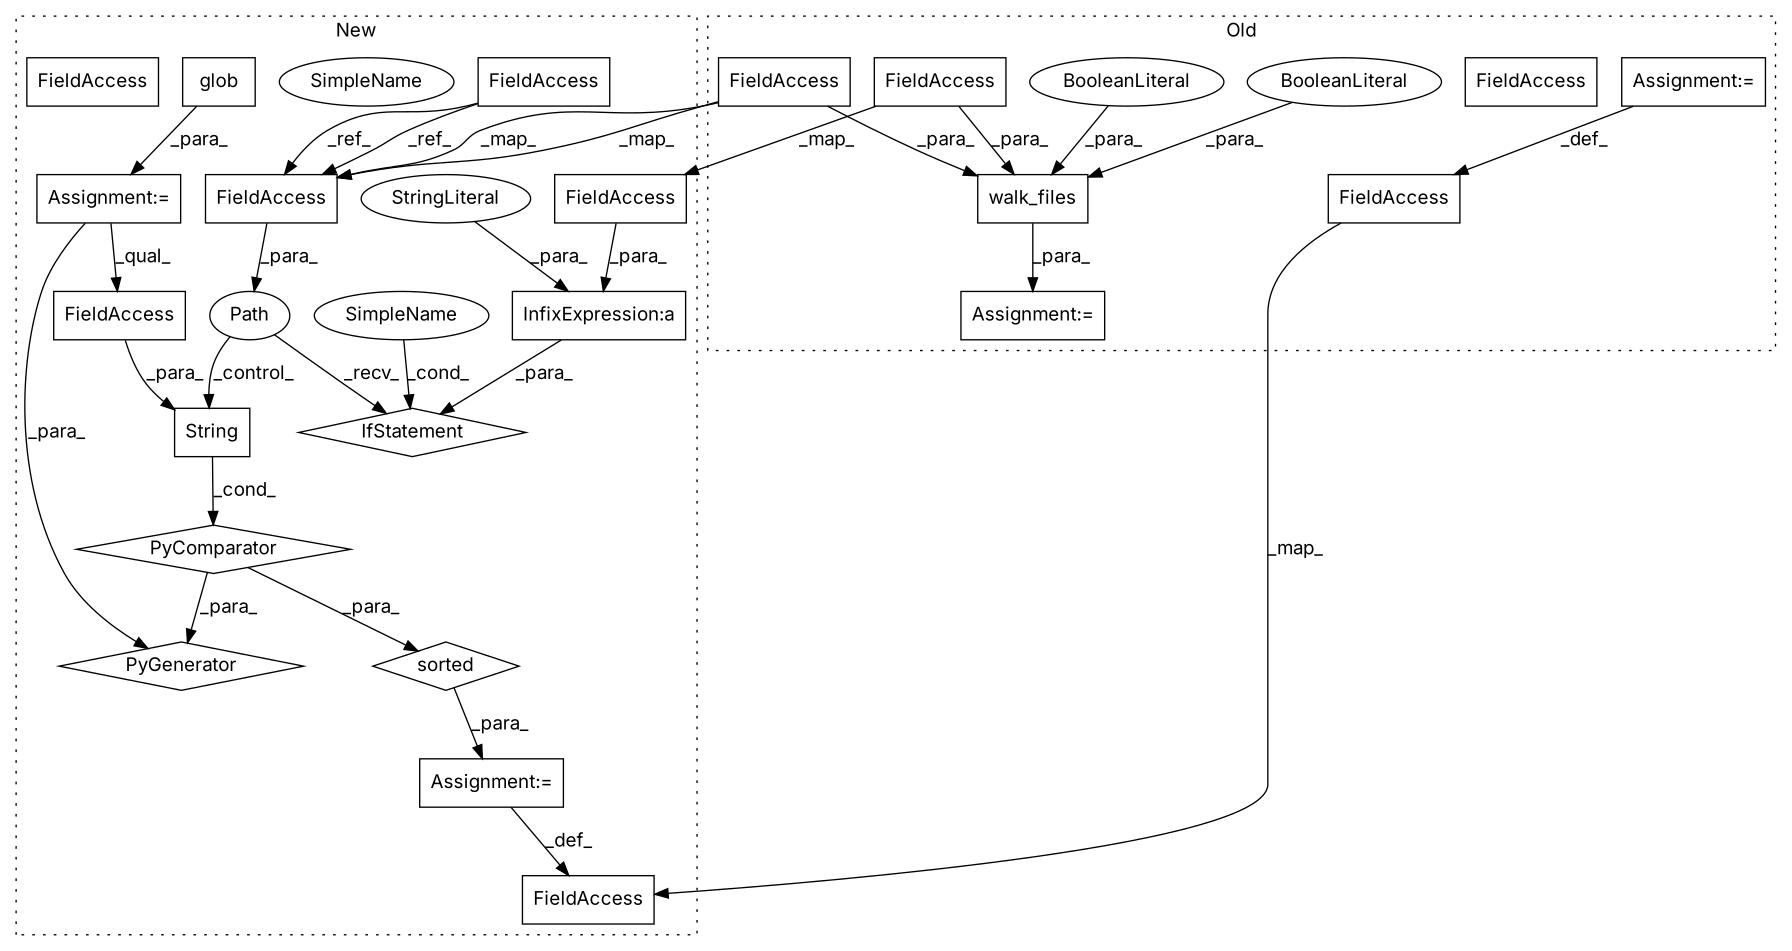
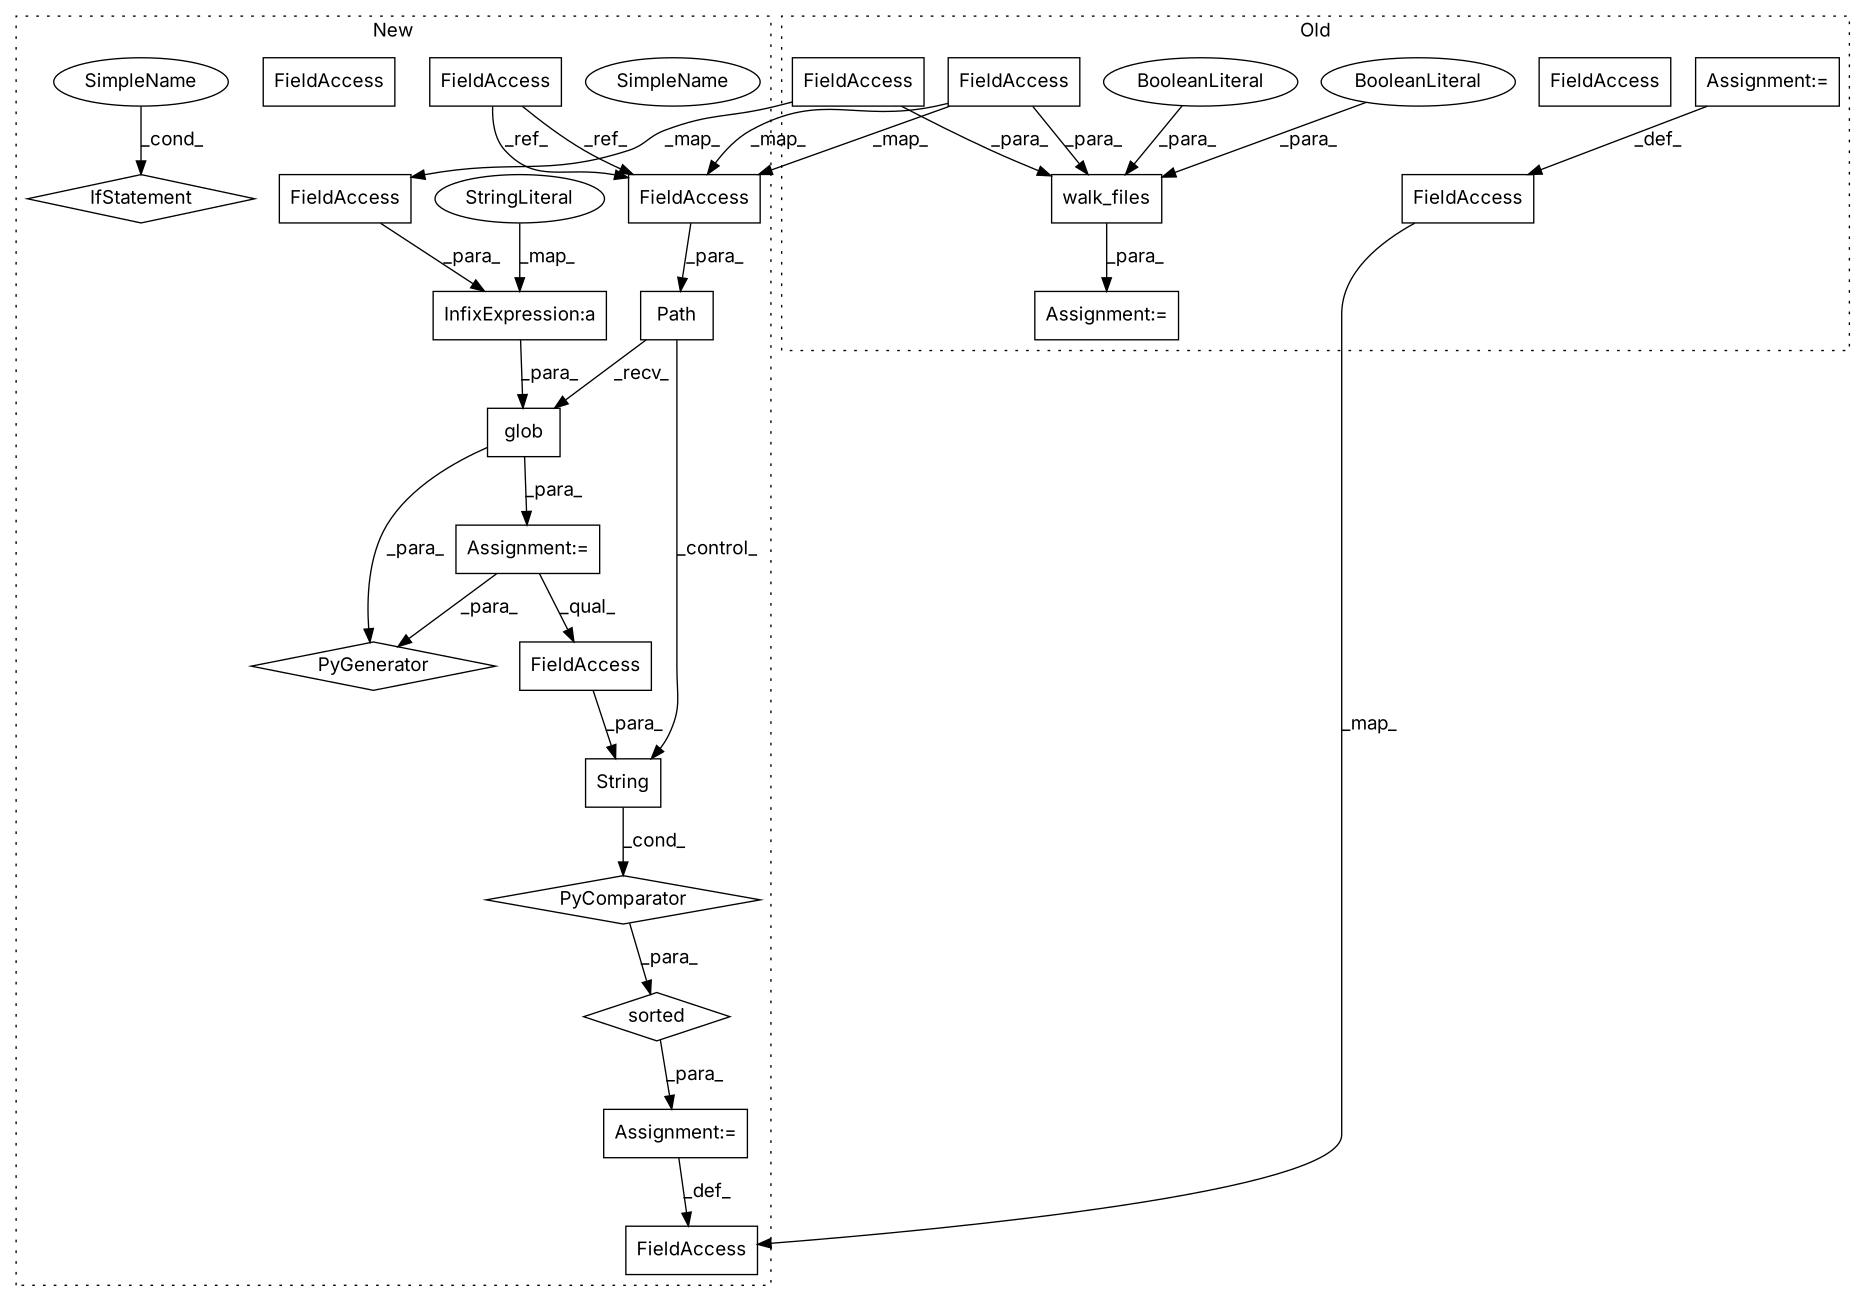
edge "StringLiteral" -> "InfixExpression:a": label "_para_" -> "_map_"
node "Path": shape ellipse -> box
edge "Path" -> "IfStatement": now "Path" -> "glob"
edge "InfixExpression:a" -> "IfStatement": now "InfixExpression:a" -> "glob"
edge "PyComparator" -> "PyGenerator": now "glob" -> "PyGenerator"
